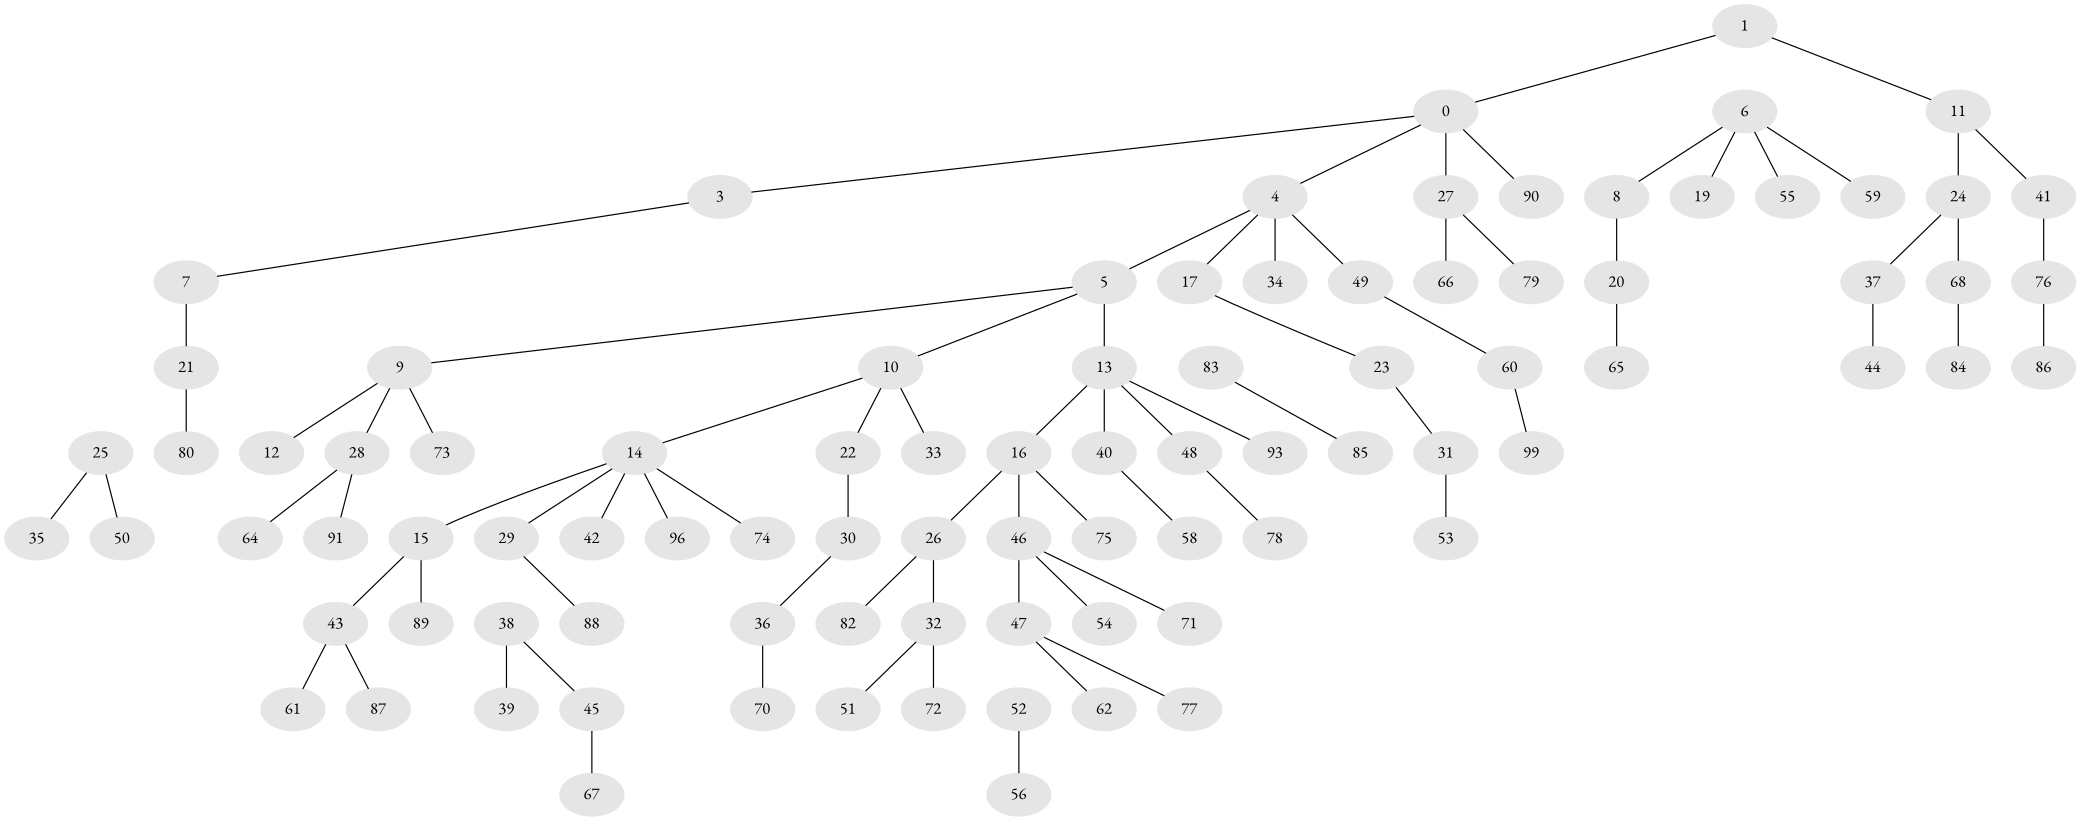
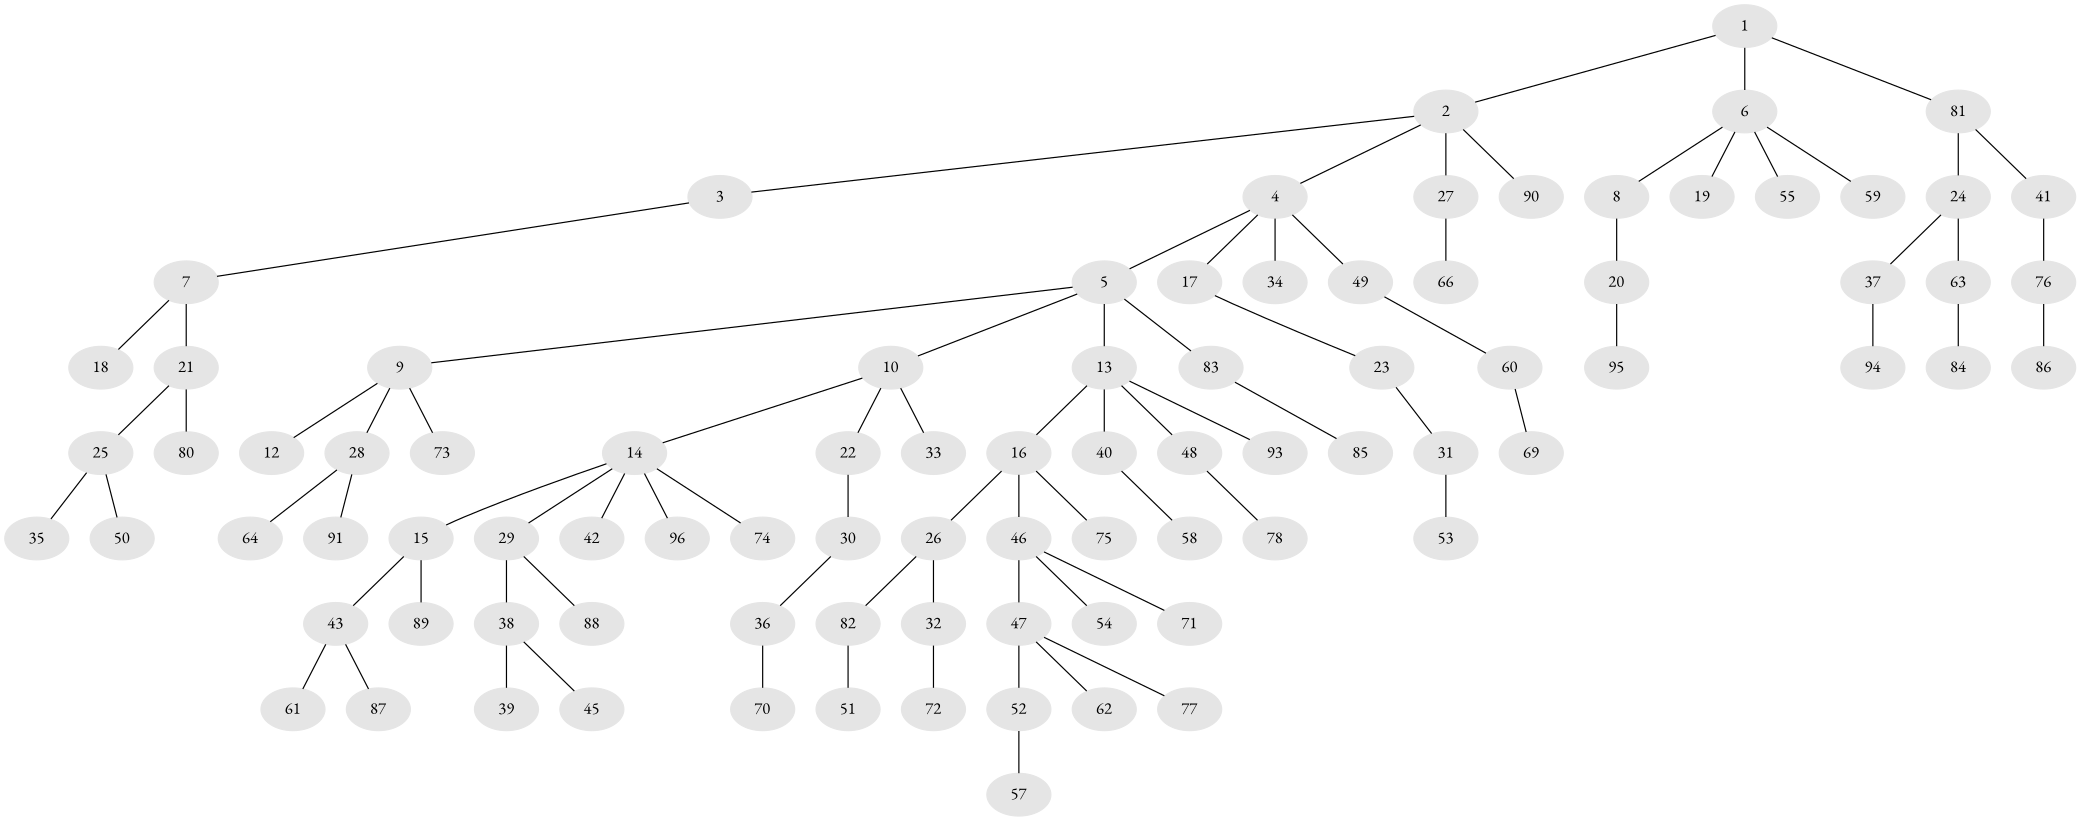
edge "1" -- "6": added
node "0": label "0" -> "2"
node "11": label "11" -> "81"
node "79": removed
node "68": label "68" -> "63"
edge "5" -- "83": added
node "18": added
node "65": label "65" -> "95"
node "44": label "44" -> "94"
edge "21" -- "25": added
node "99": label "99" -> "69"
edge "29" -- "38": added
edge "32" -- "51": now "82" -- "51"
edge "47" -- "52": added
node "67": removed
node "56": label "56" -> "57"
